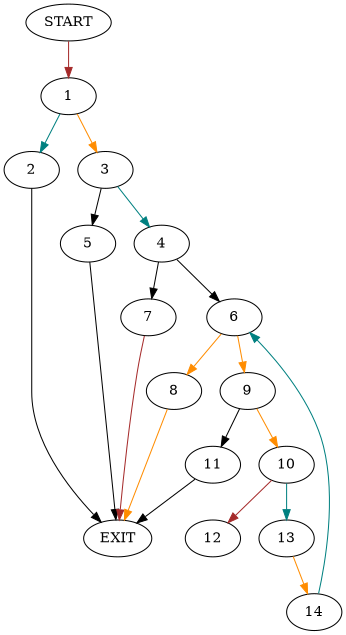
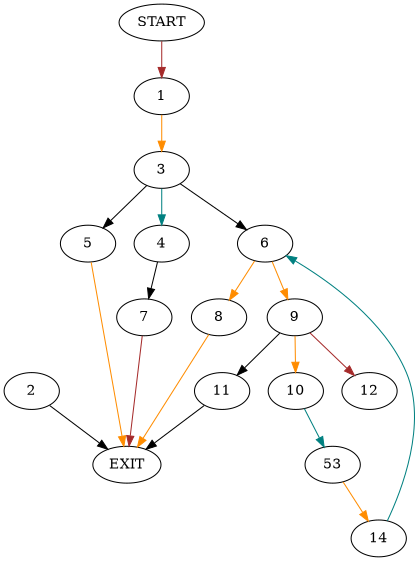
edge "1" -> "2": removed
edge "4" -> "6": now "3" -> "6"
edge "5" -> "EXIT": color black -> darkorange
edge "10" -> "12": now "9" -> "12"
node "13": label "13" -> "53"
